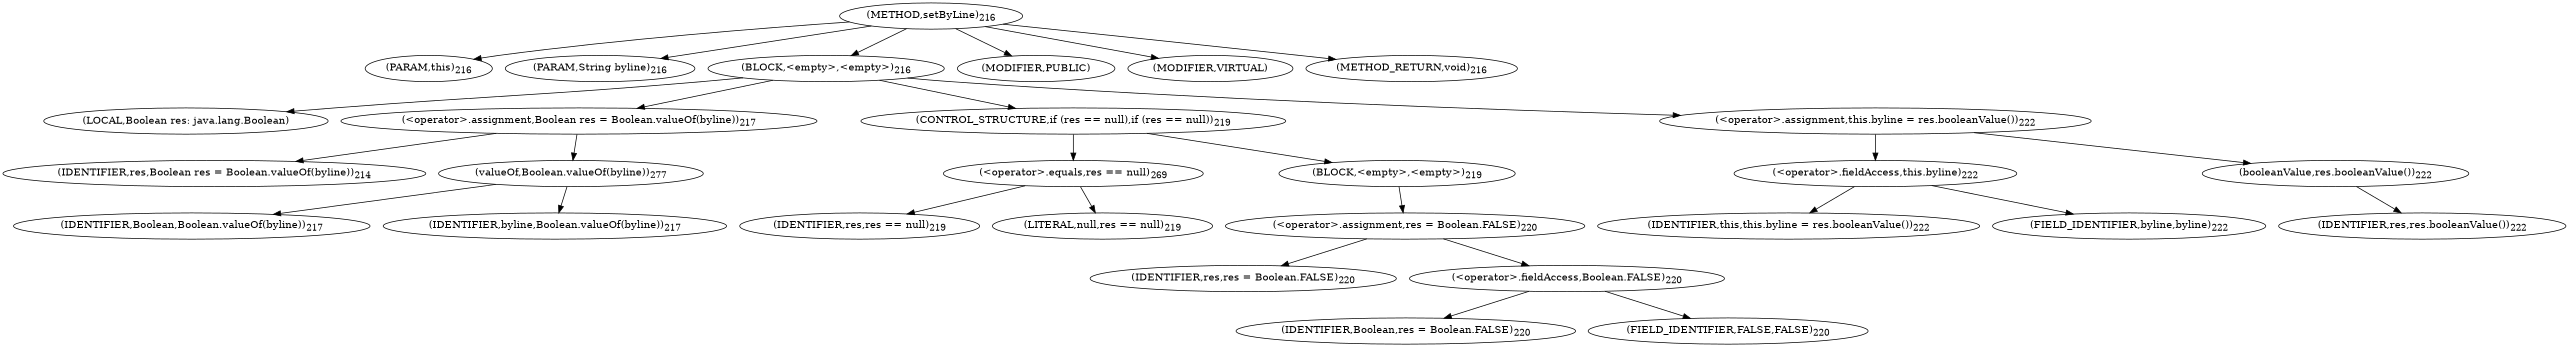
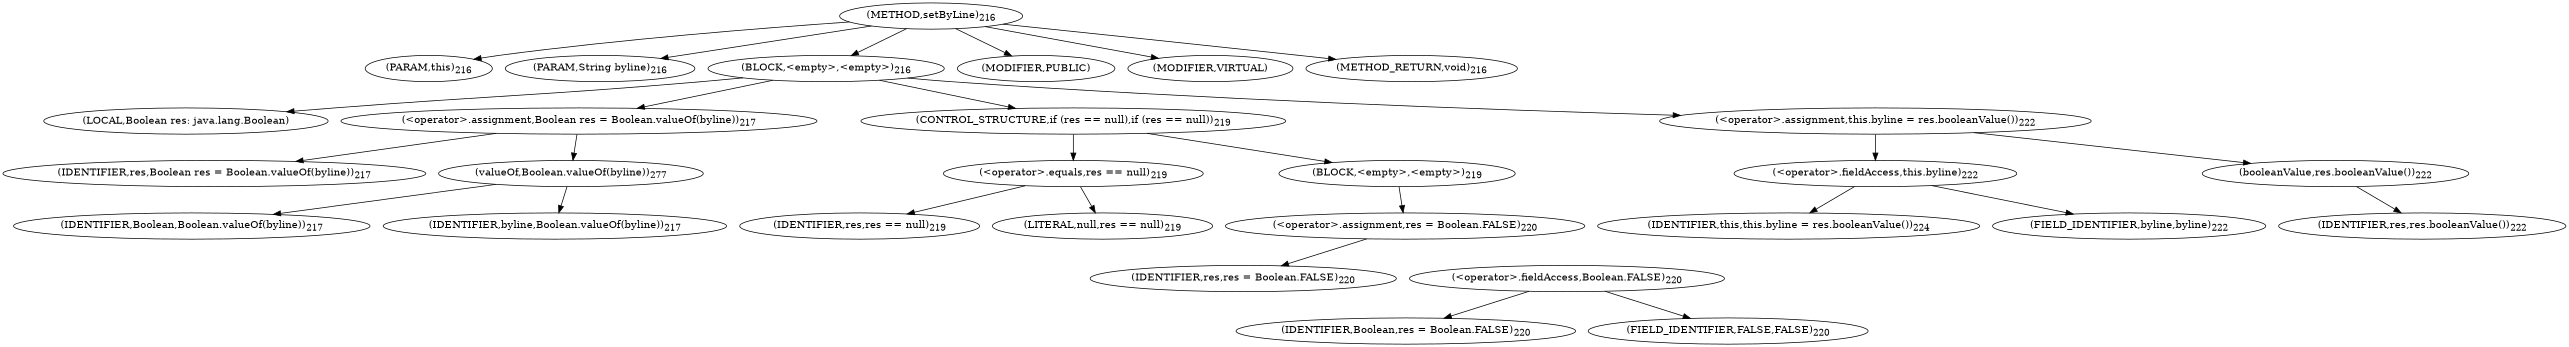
node "(IDENTIFIER,res,Boolean res = Boolean.valueOf(byline))": text "214" -> "217"
node "(<operator>.equals,res == null)": text "269" -> "219"
node "(IDENTIFIER,this,this.byline = res.booleanValue())": text "222" -> "224"
edge "(<operator>.assignment,res = Boolean.FALSE)" -> "(<operator>.fieldAccess,Boolean.FALSE)": removed
